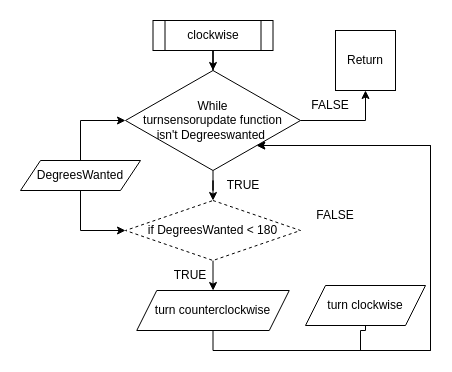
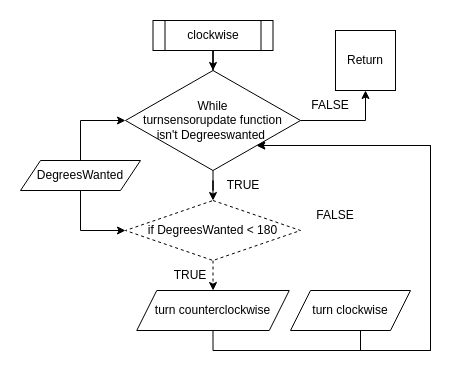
edge "if DegreesWanted < 180" -> "turn counterclockwise": style solid -> dashed
node "turn clockwise": moved (366, 306) -> (351, 311)
